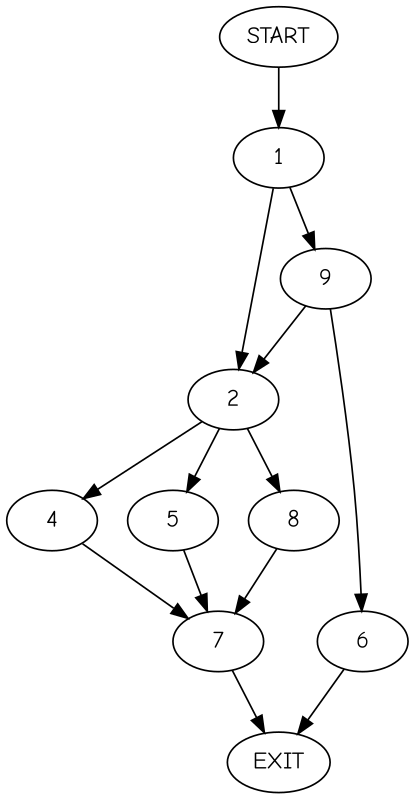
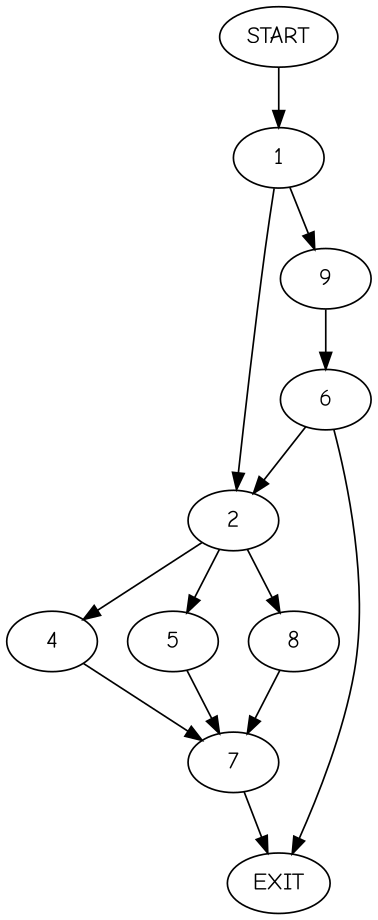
edge "9" -> "2": now "6" -> "2"
